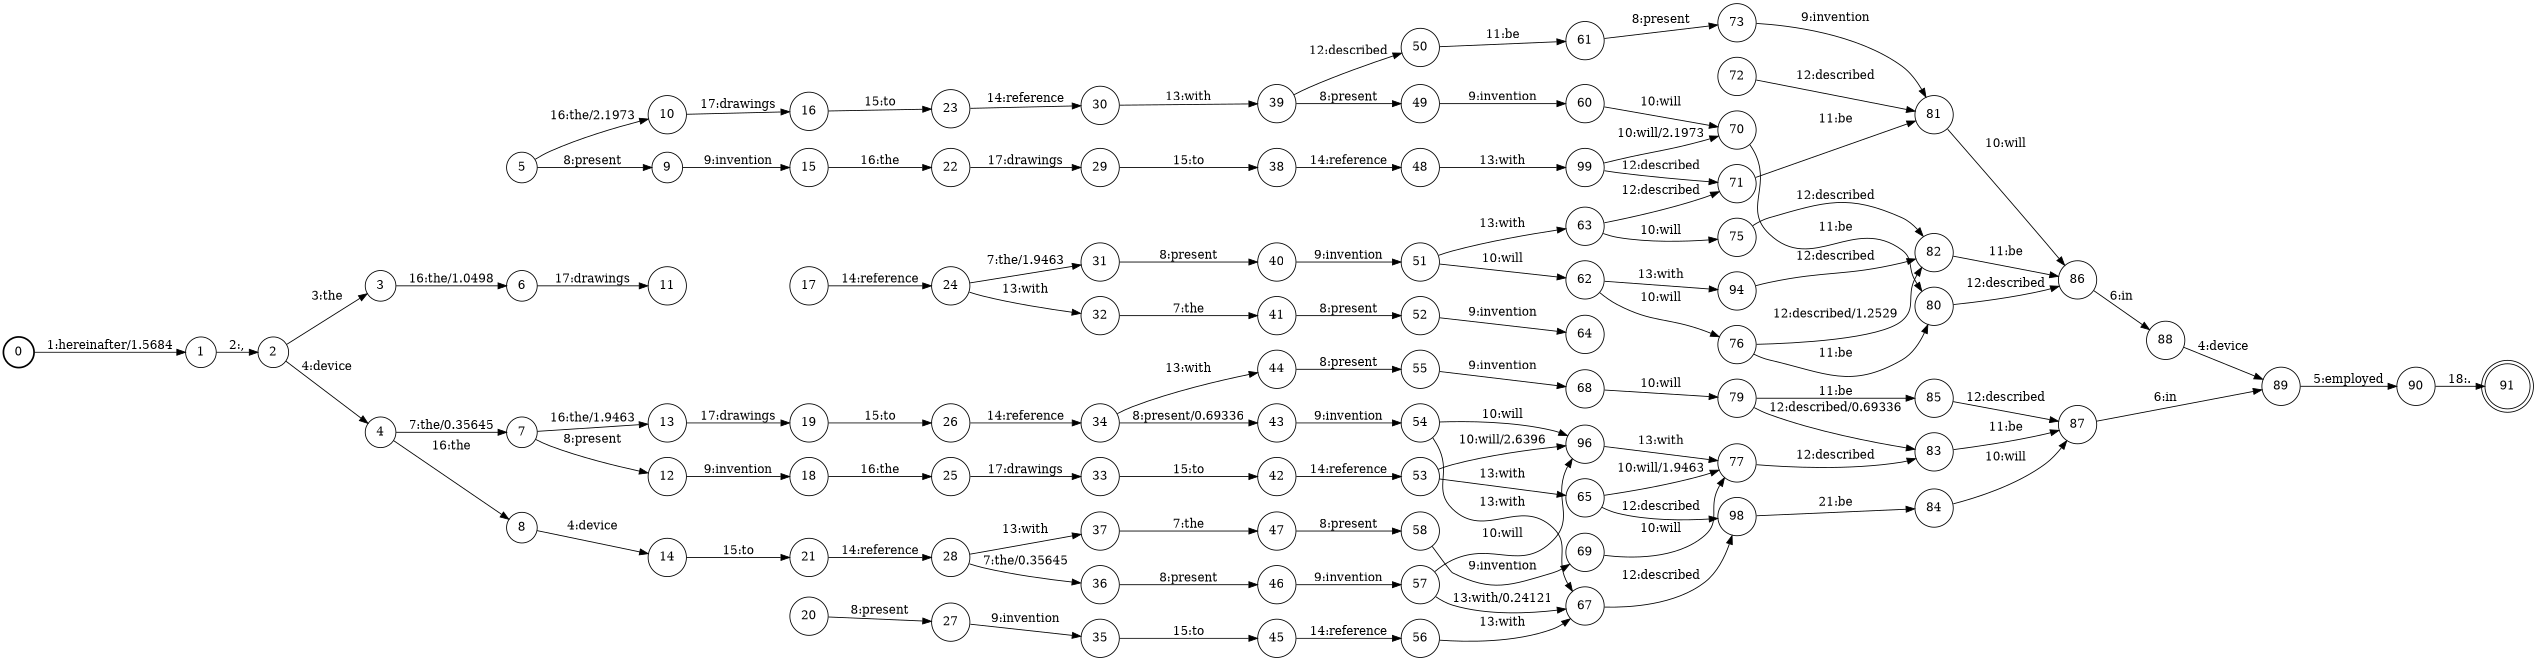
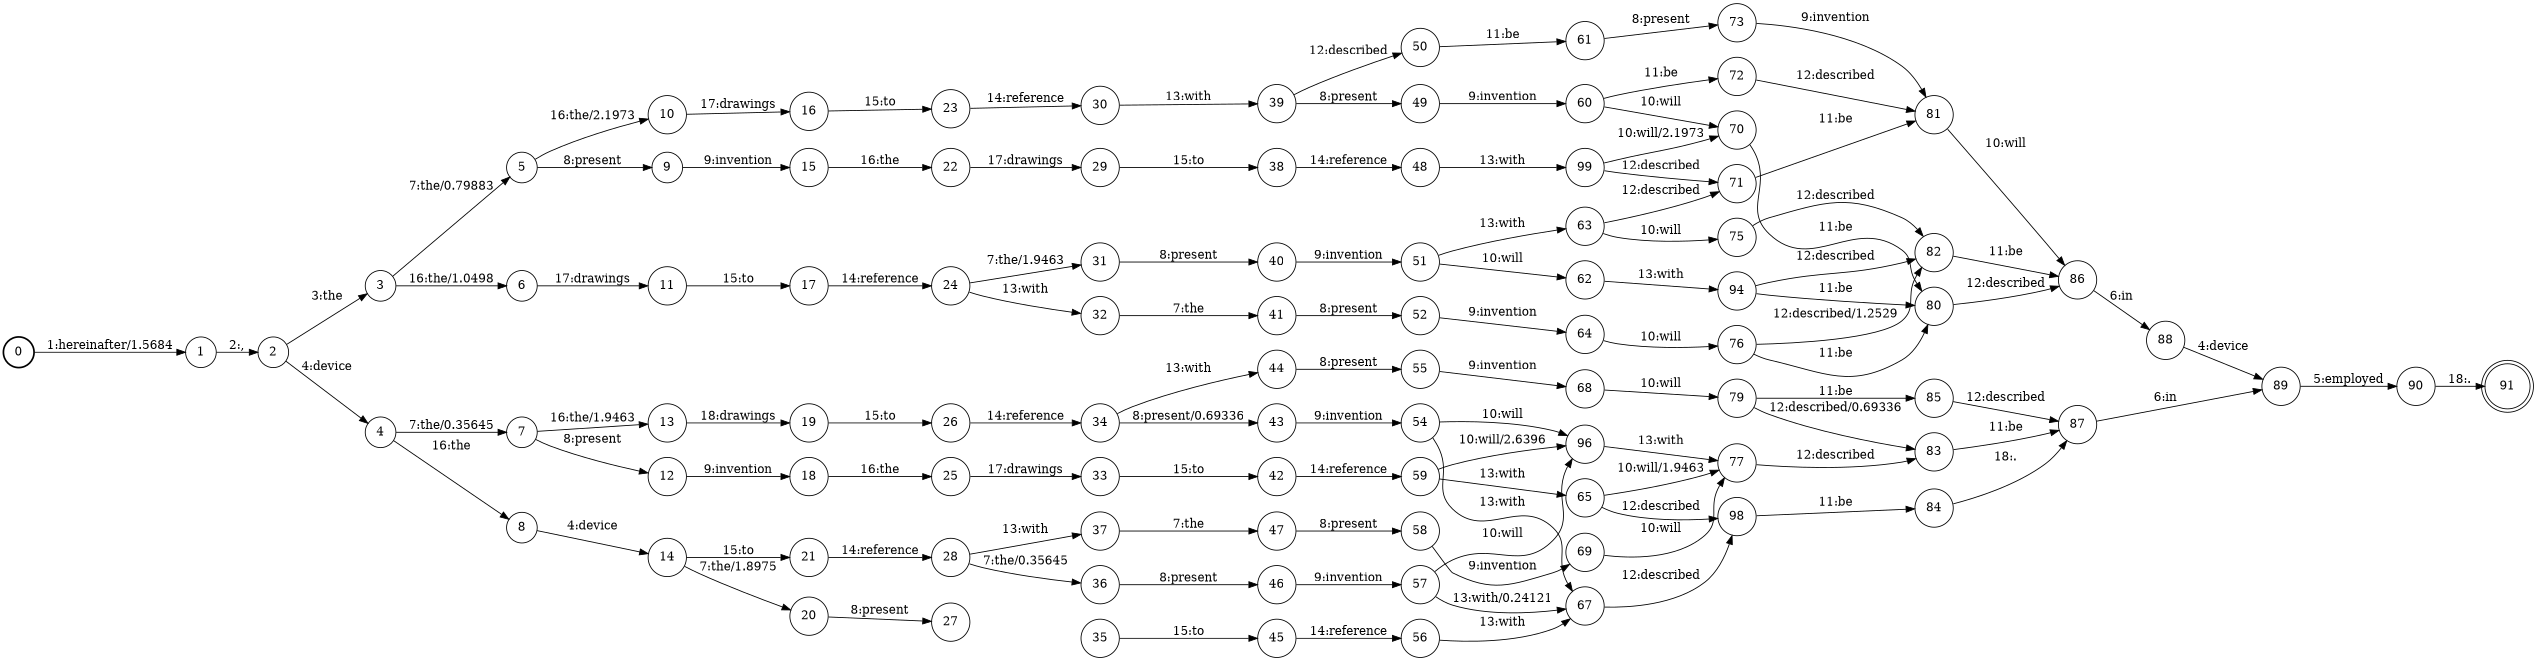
edge "60" -> "72": added, label "11:be"
edge "3" -> "5": added, label "7:the/0.79883"
edge "11" -> "17": added, label "15:to"
edge "94" -> "80": added, label "11:be"
edge "62" -> "76": now "64" -> "76"
edge "13" -> "19": label "17:drawings" -> "18:drawings"
edge "84" -> "87": label "10:will" -> "18:."
node "53": label "53" -> "59"
edge "98" -> "84": label "21:be" -> "11:be"
edge "14" -> "20": added, label "7:the/1.8975"
edge "27" -> "35": removed, label "9:invention"
